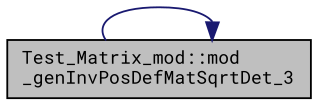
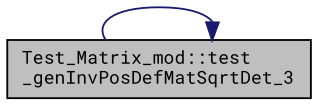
node "Test_Matrix_mod::mod _genInvPosDefMatSqrtDet_3": label "Test_Matrix_mod::mod _genInvPosDefMatSqrtDet_3" -> "Test_Matrix_mod::test _genInvPosDefMatSqrtDet_3"
